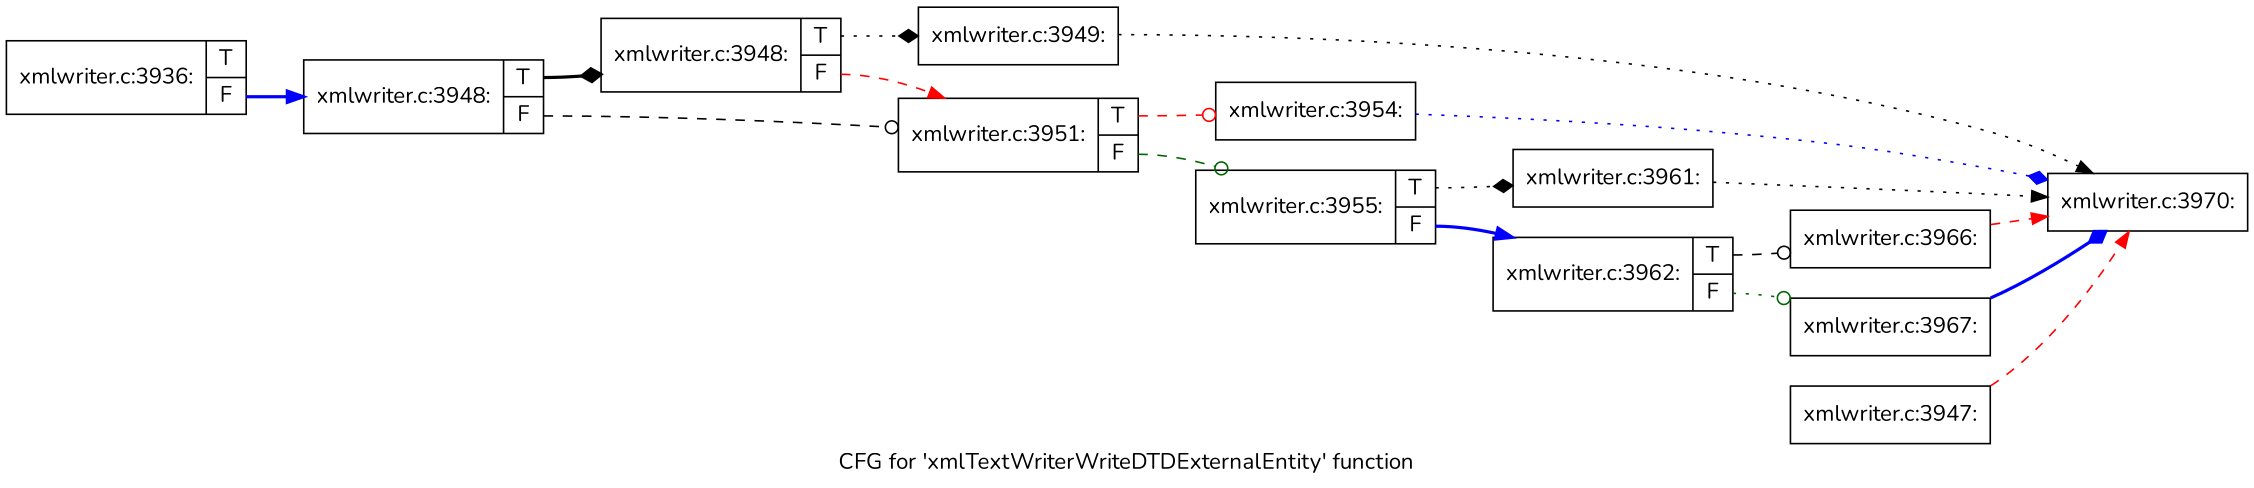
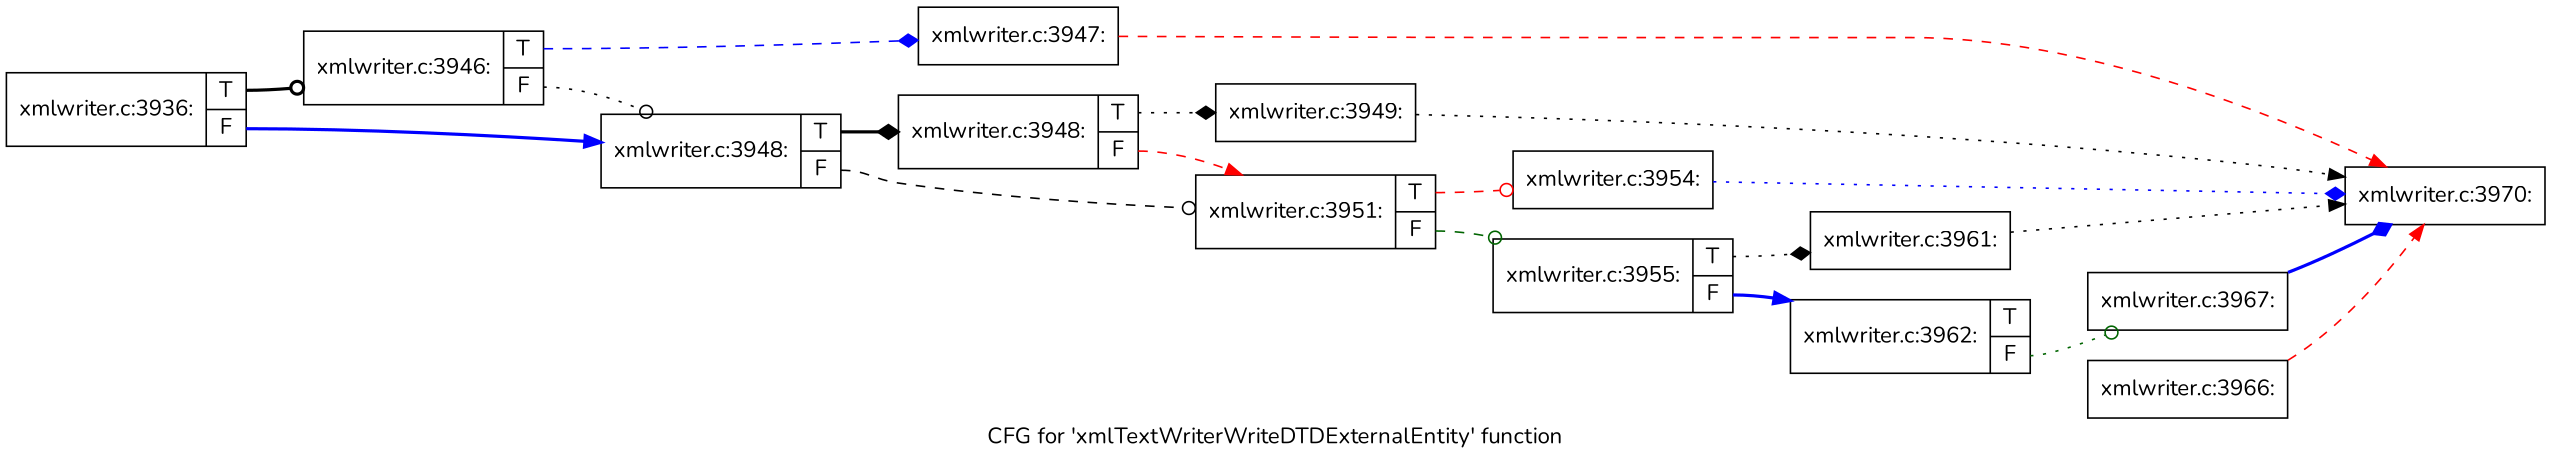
node "xmlwriter.c:3946:": added
edge "xmlwriter.c:3962:" -> "xmlwriter.c:3966:": removed
